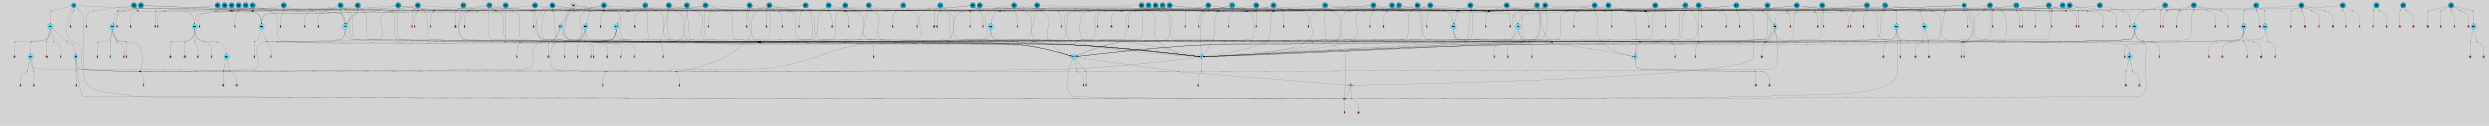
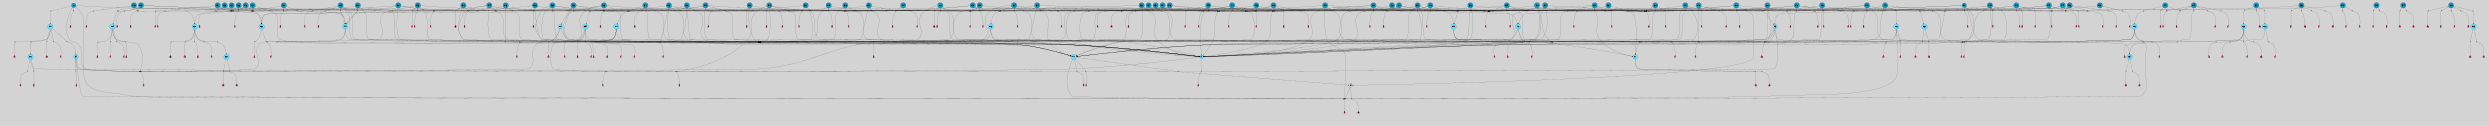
node "T468": fillcolor #cccccc -> #1199bb
